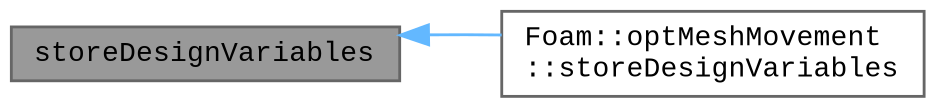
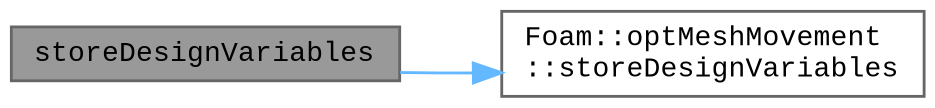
edge "Foam::optMeshMovement ::storeDesignVariables" -> "storeDesignVariables": reversed
